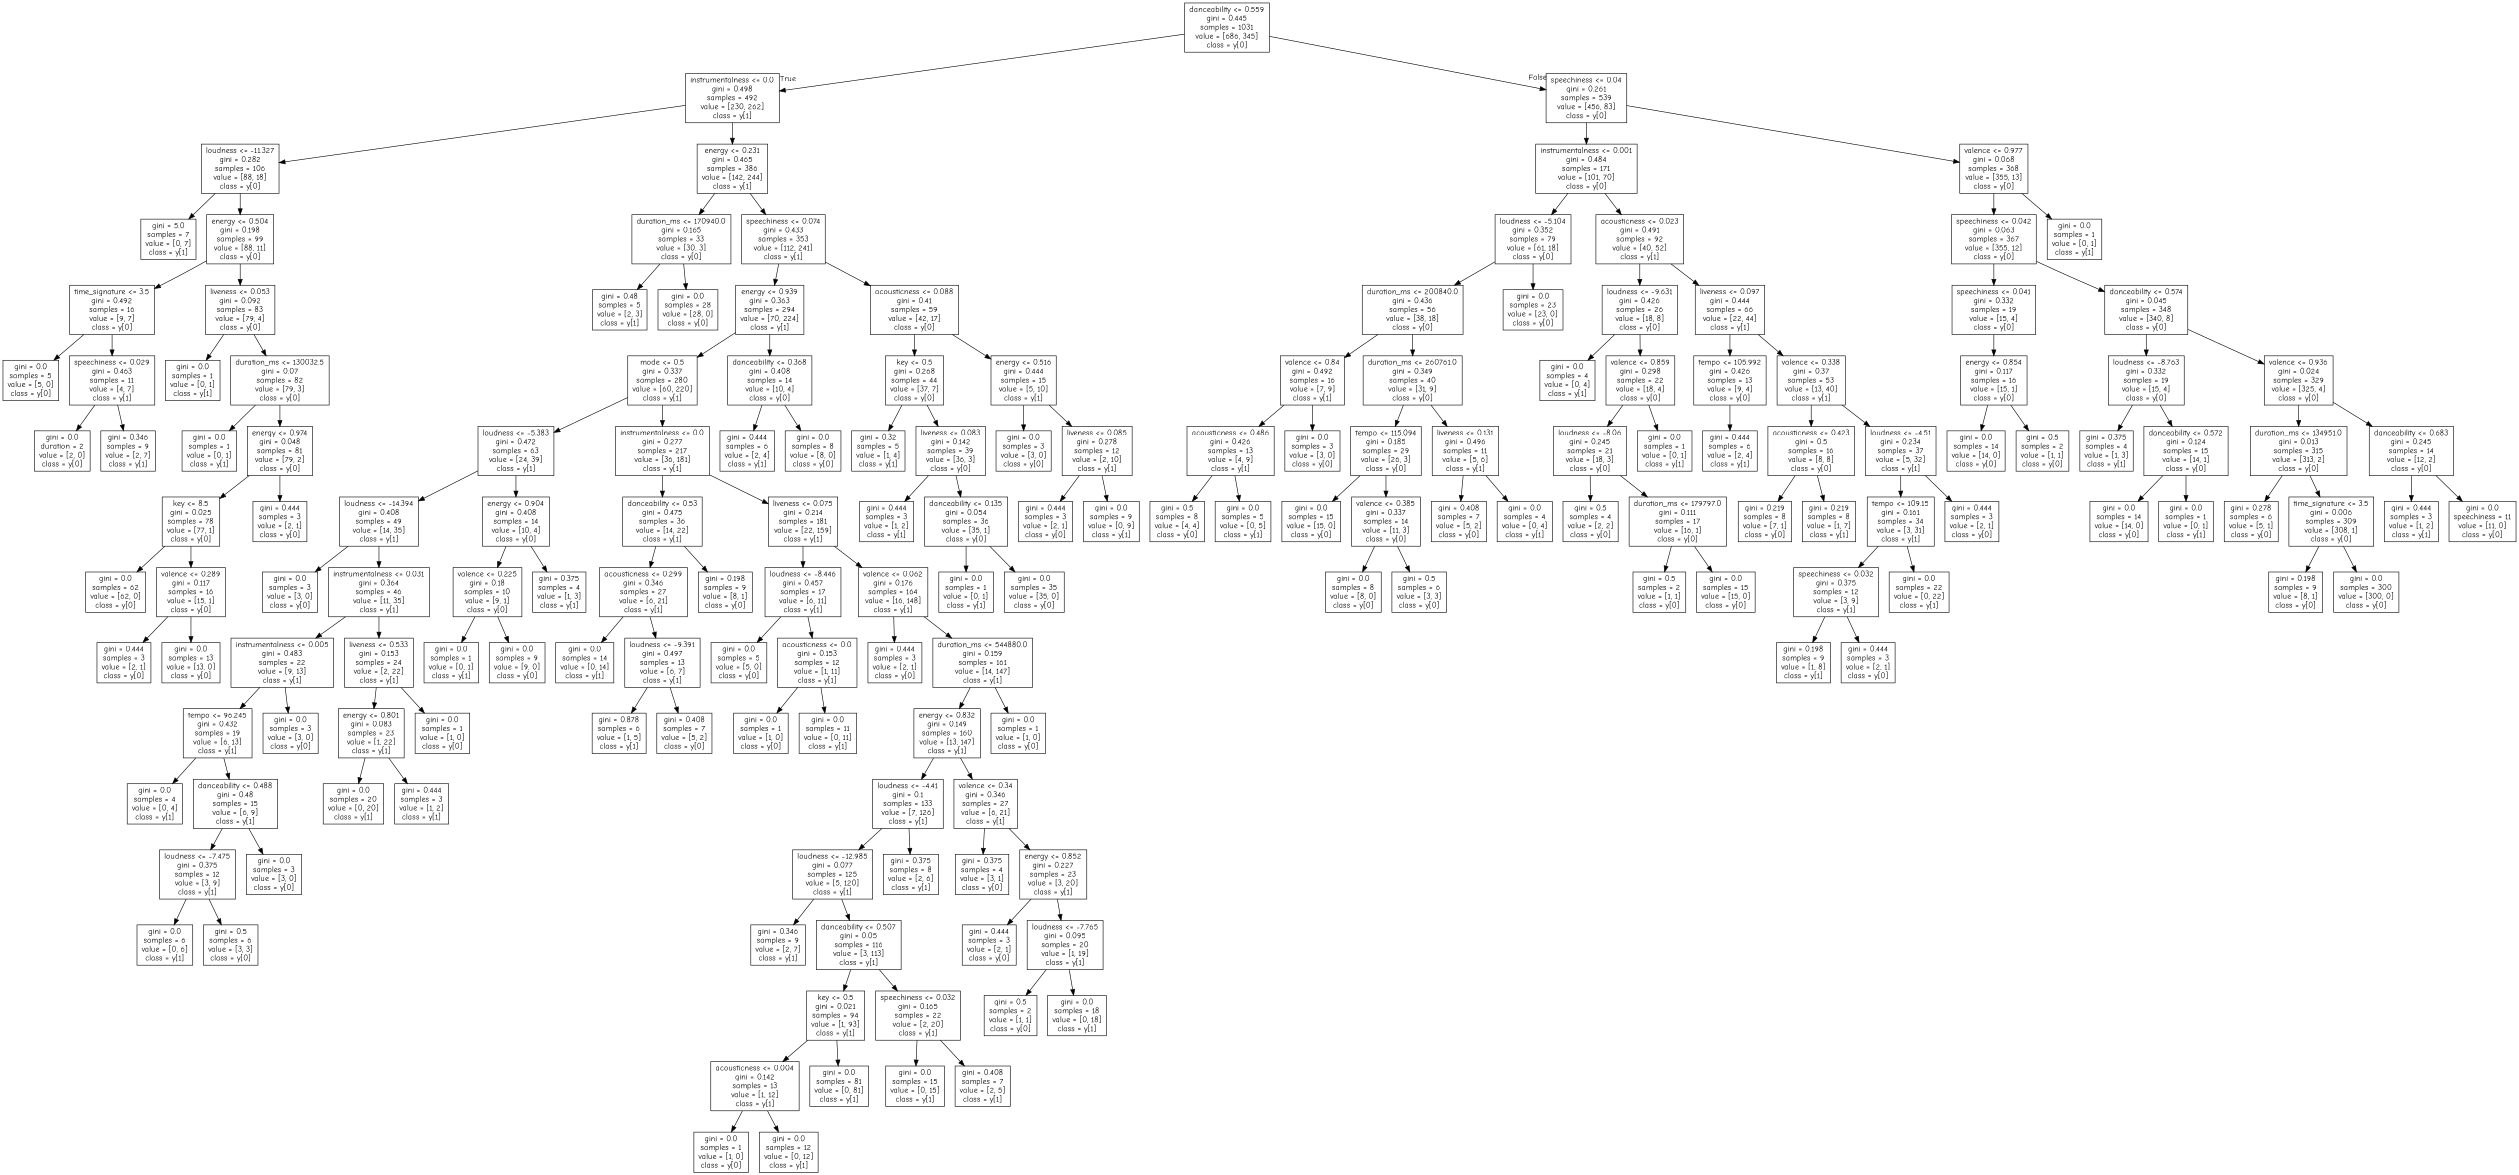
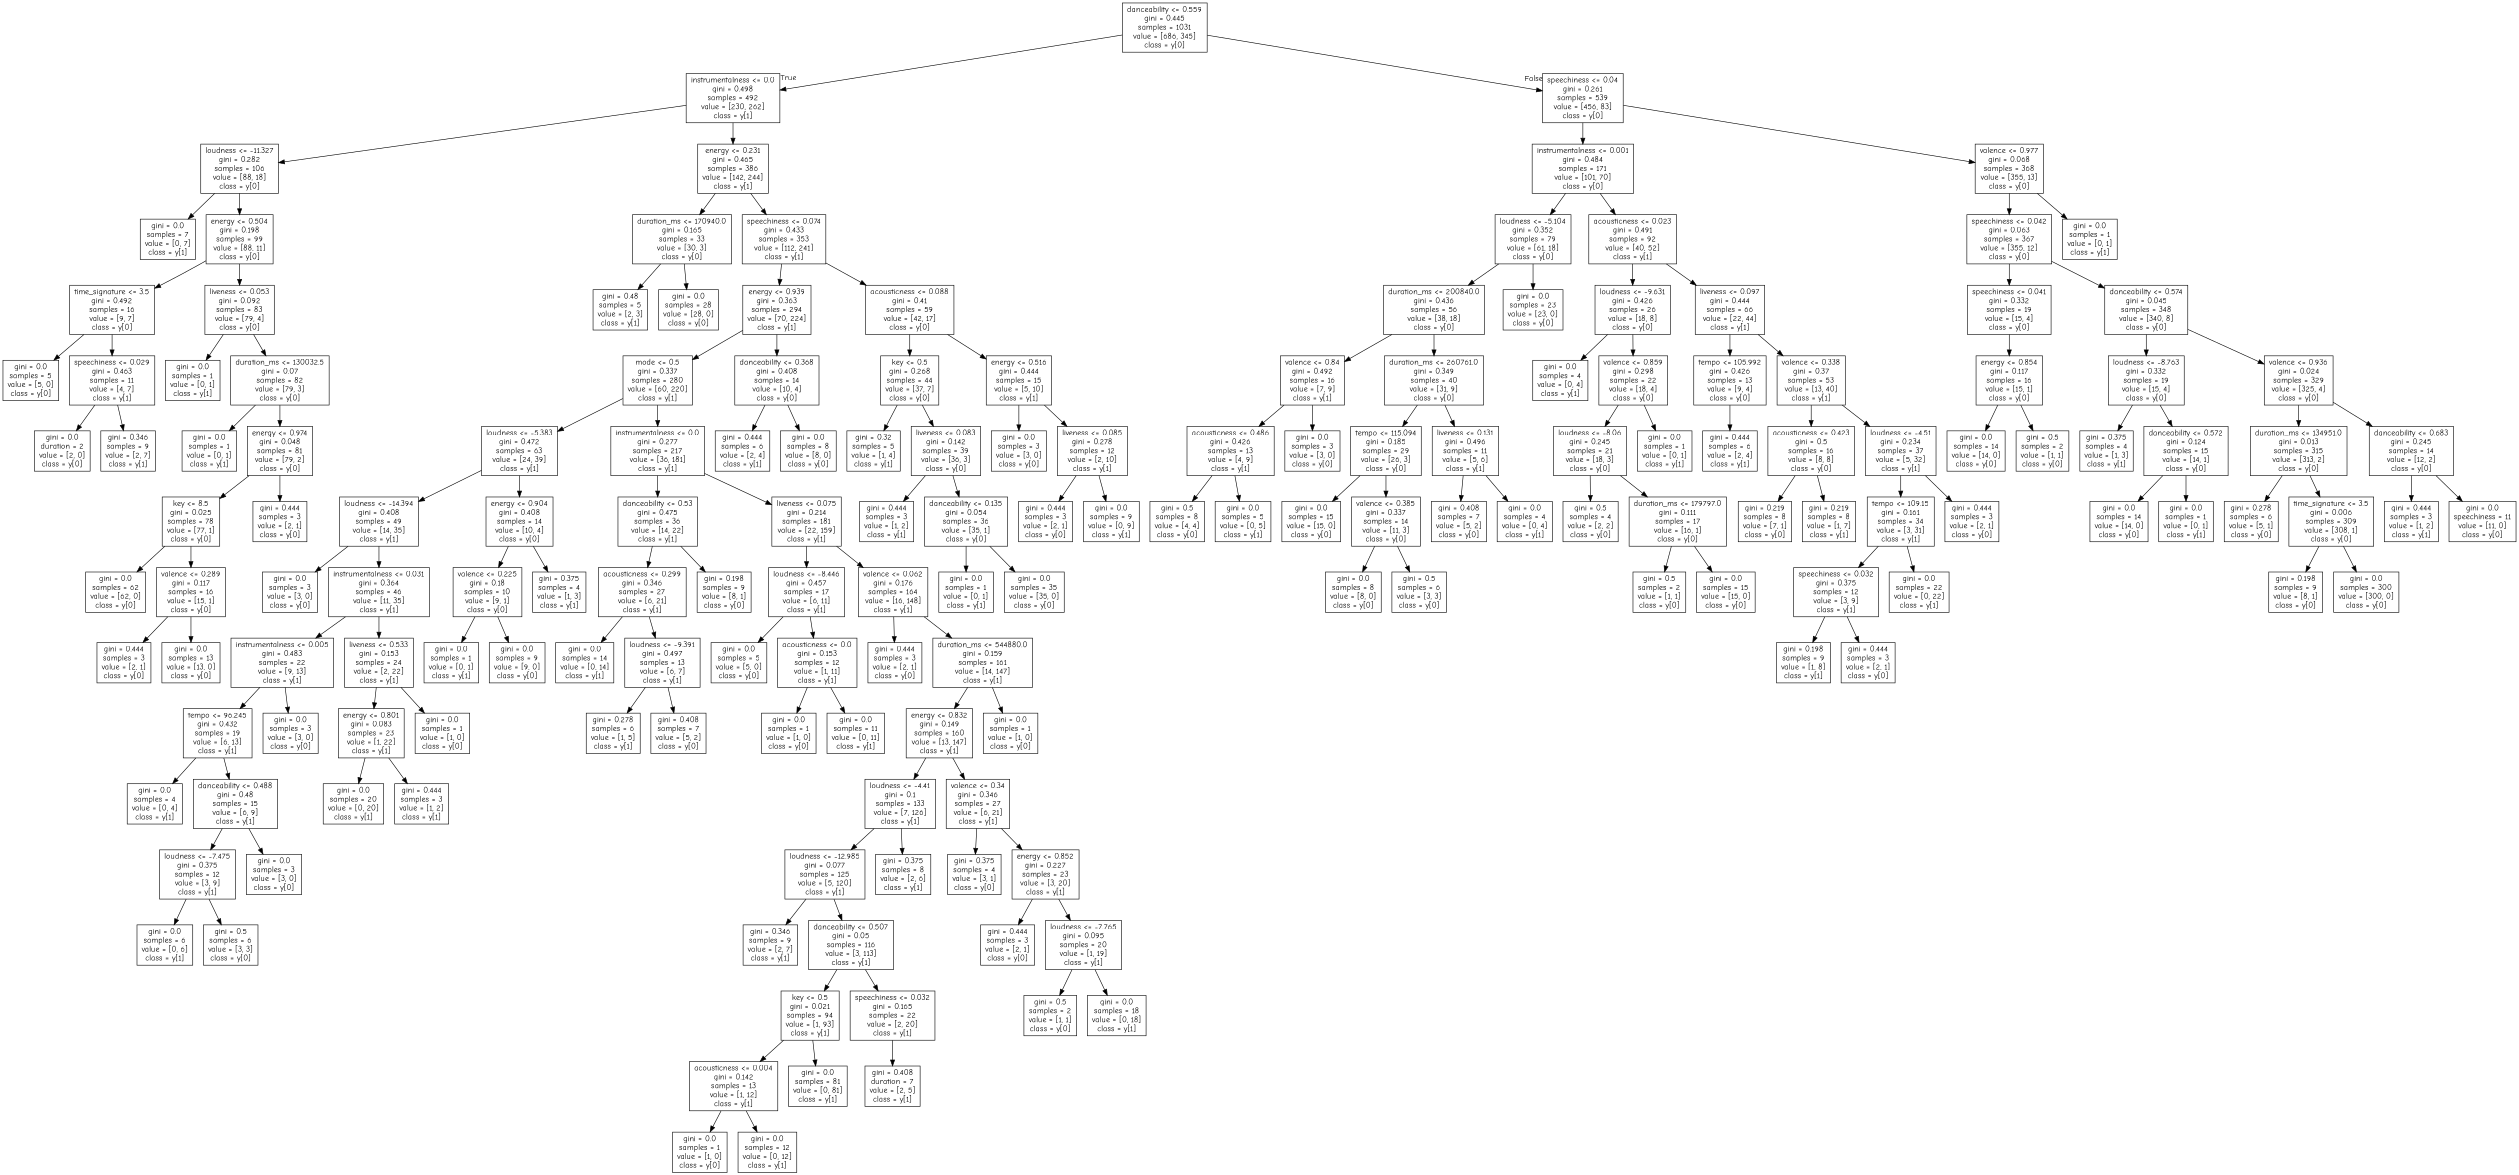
node "gini = 5.0 samples = 7 value = [0, 7] class = y[1]": label "gini = 5.0 samples = 7 value = [0, 7] class = y[1]" -> "gini = 0.0 samples = 7 value = [0, 7] class = y[1]"
node "gini = 0.878 samples = 6 value = [1, 5] class = y[1]": label "gini = 0.878 samples = 6 value = [1, 5] class = y[1]" -> "gini = 0.278 samples = 6 value = [1, 5] class = y[1]"
node "gini = 0.0 samples = 15 value = [0, 15] class = y[1]": removed
node "gini = 0.408 samples = 7 value = [2, 5] class = y[1]": label "gini = 0.408 samples = 7 value = [2, 5] class = y[1]" -> "gini = 0.408 duration = 7 value = [2, 5] class = y[1]"
